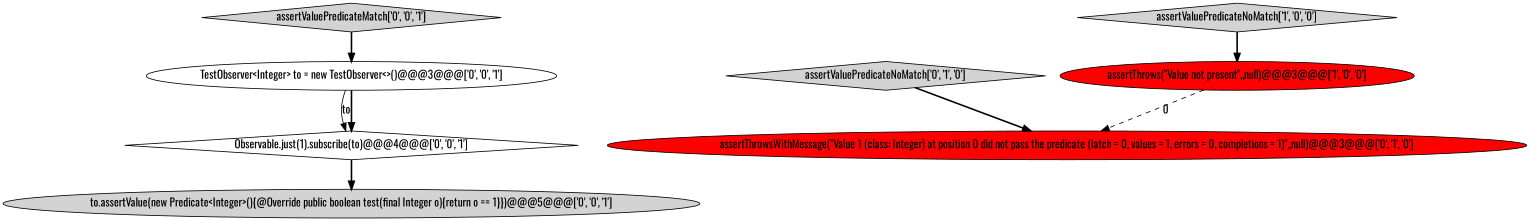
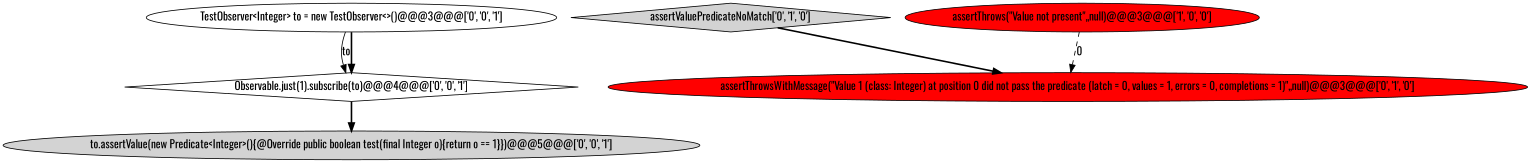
node "assertValuePredicateMatch['0', '0', '1']": removed
node "assertValuePredicateNoMatch['1', '0', '0']": removed
